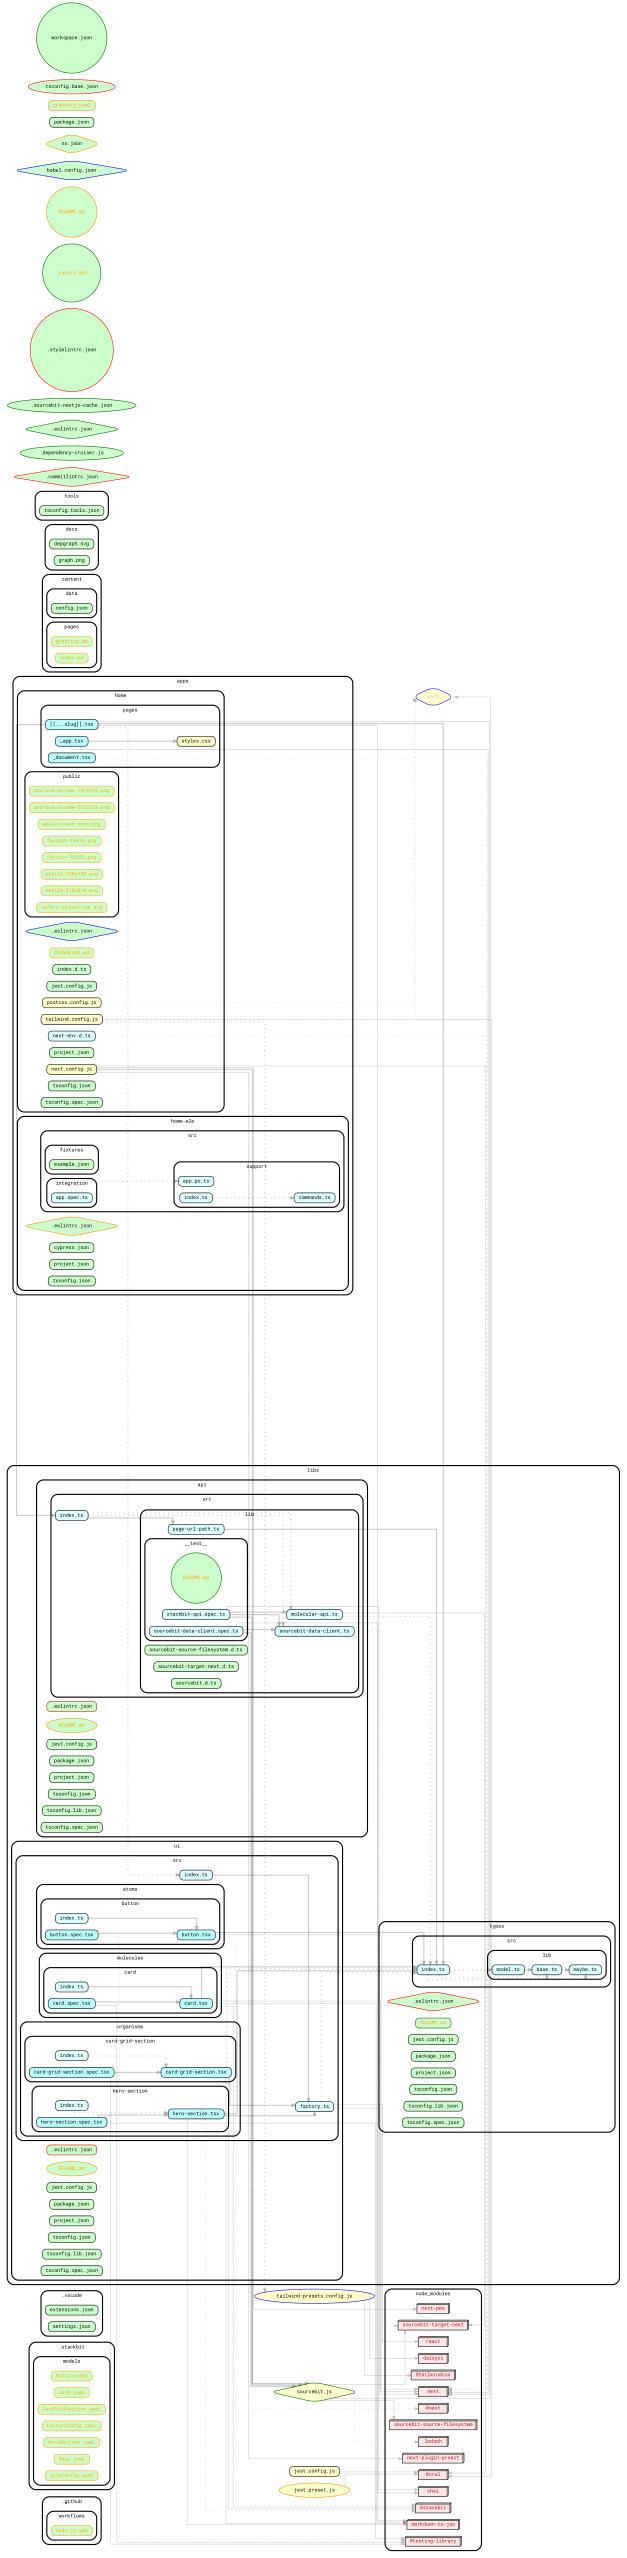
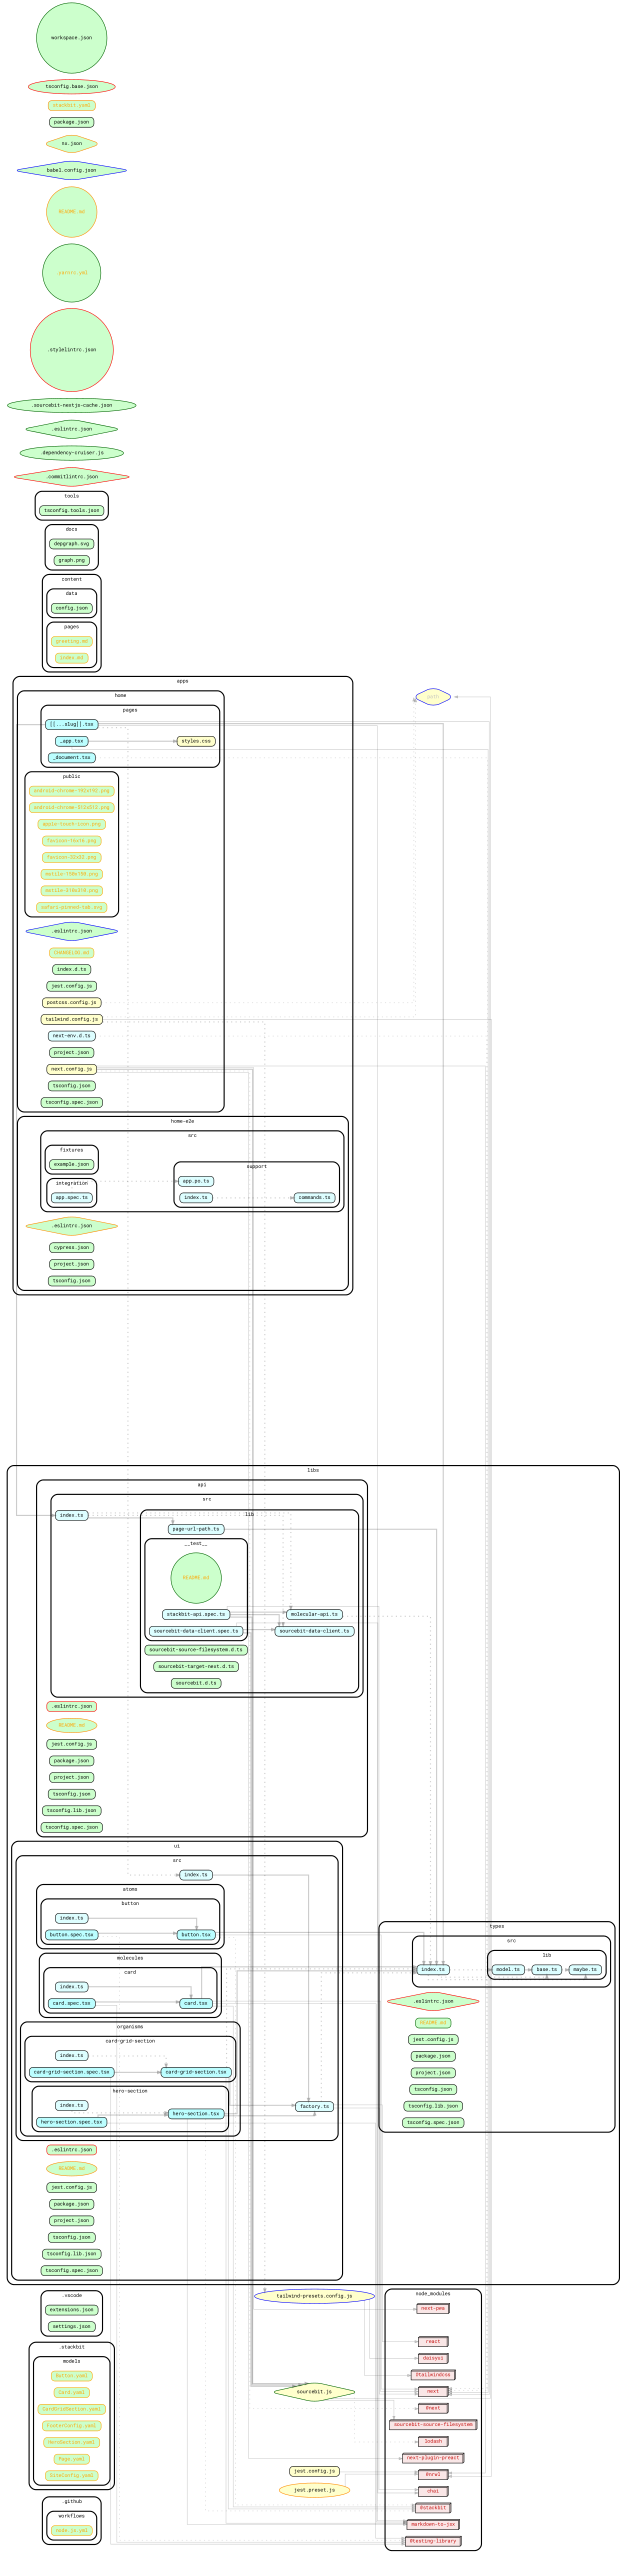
node "sourcebit-target-next": removed
